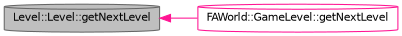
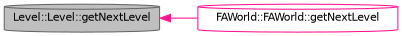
node "FAWorld::GameLevel::getNextLevel": label "FAWorld::GameLevel::getNextLevel" -> "FAWorld::FAWorld::getNextLevel"
